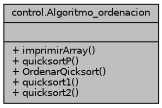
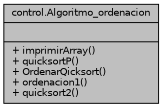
node "control.Algoritmo_ordenacion": text "+ quicksort1()" -> "+ ordenacion1()"
